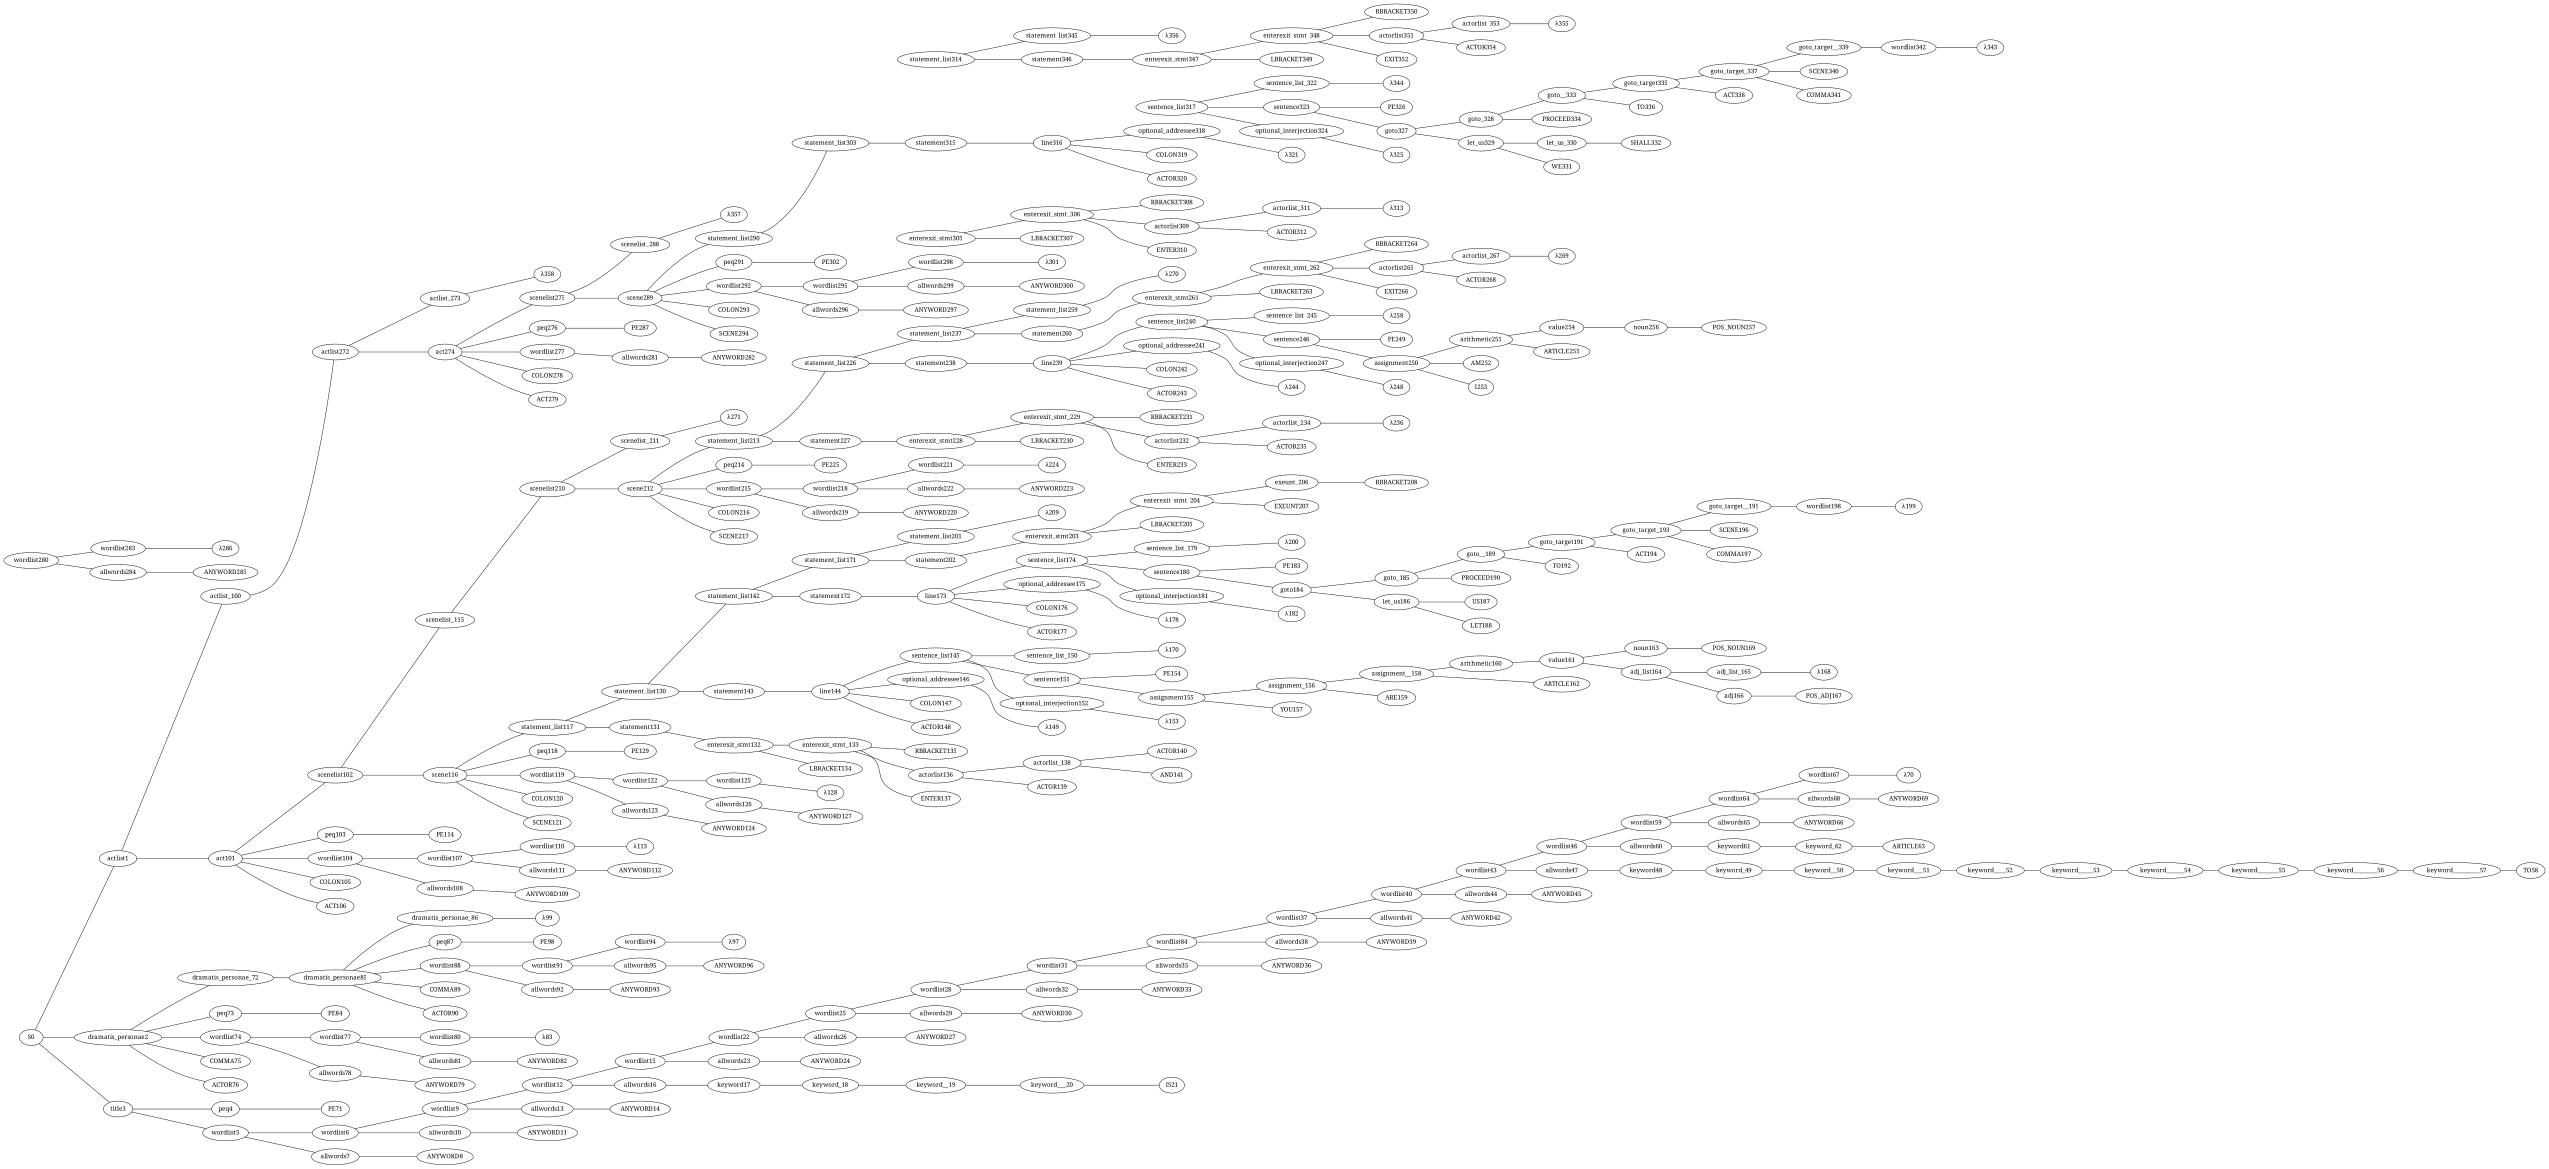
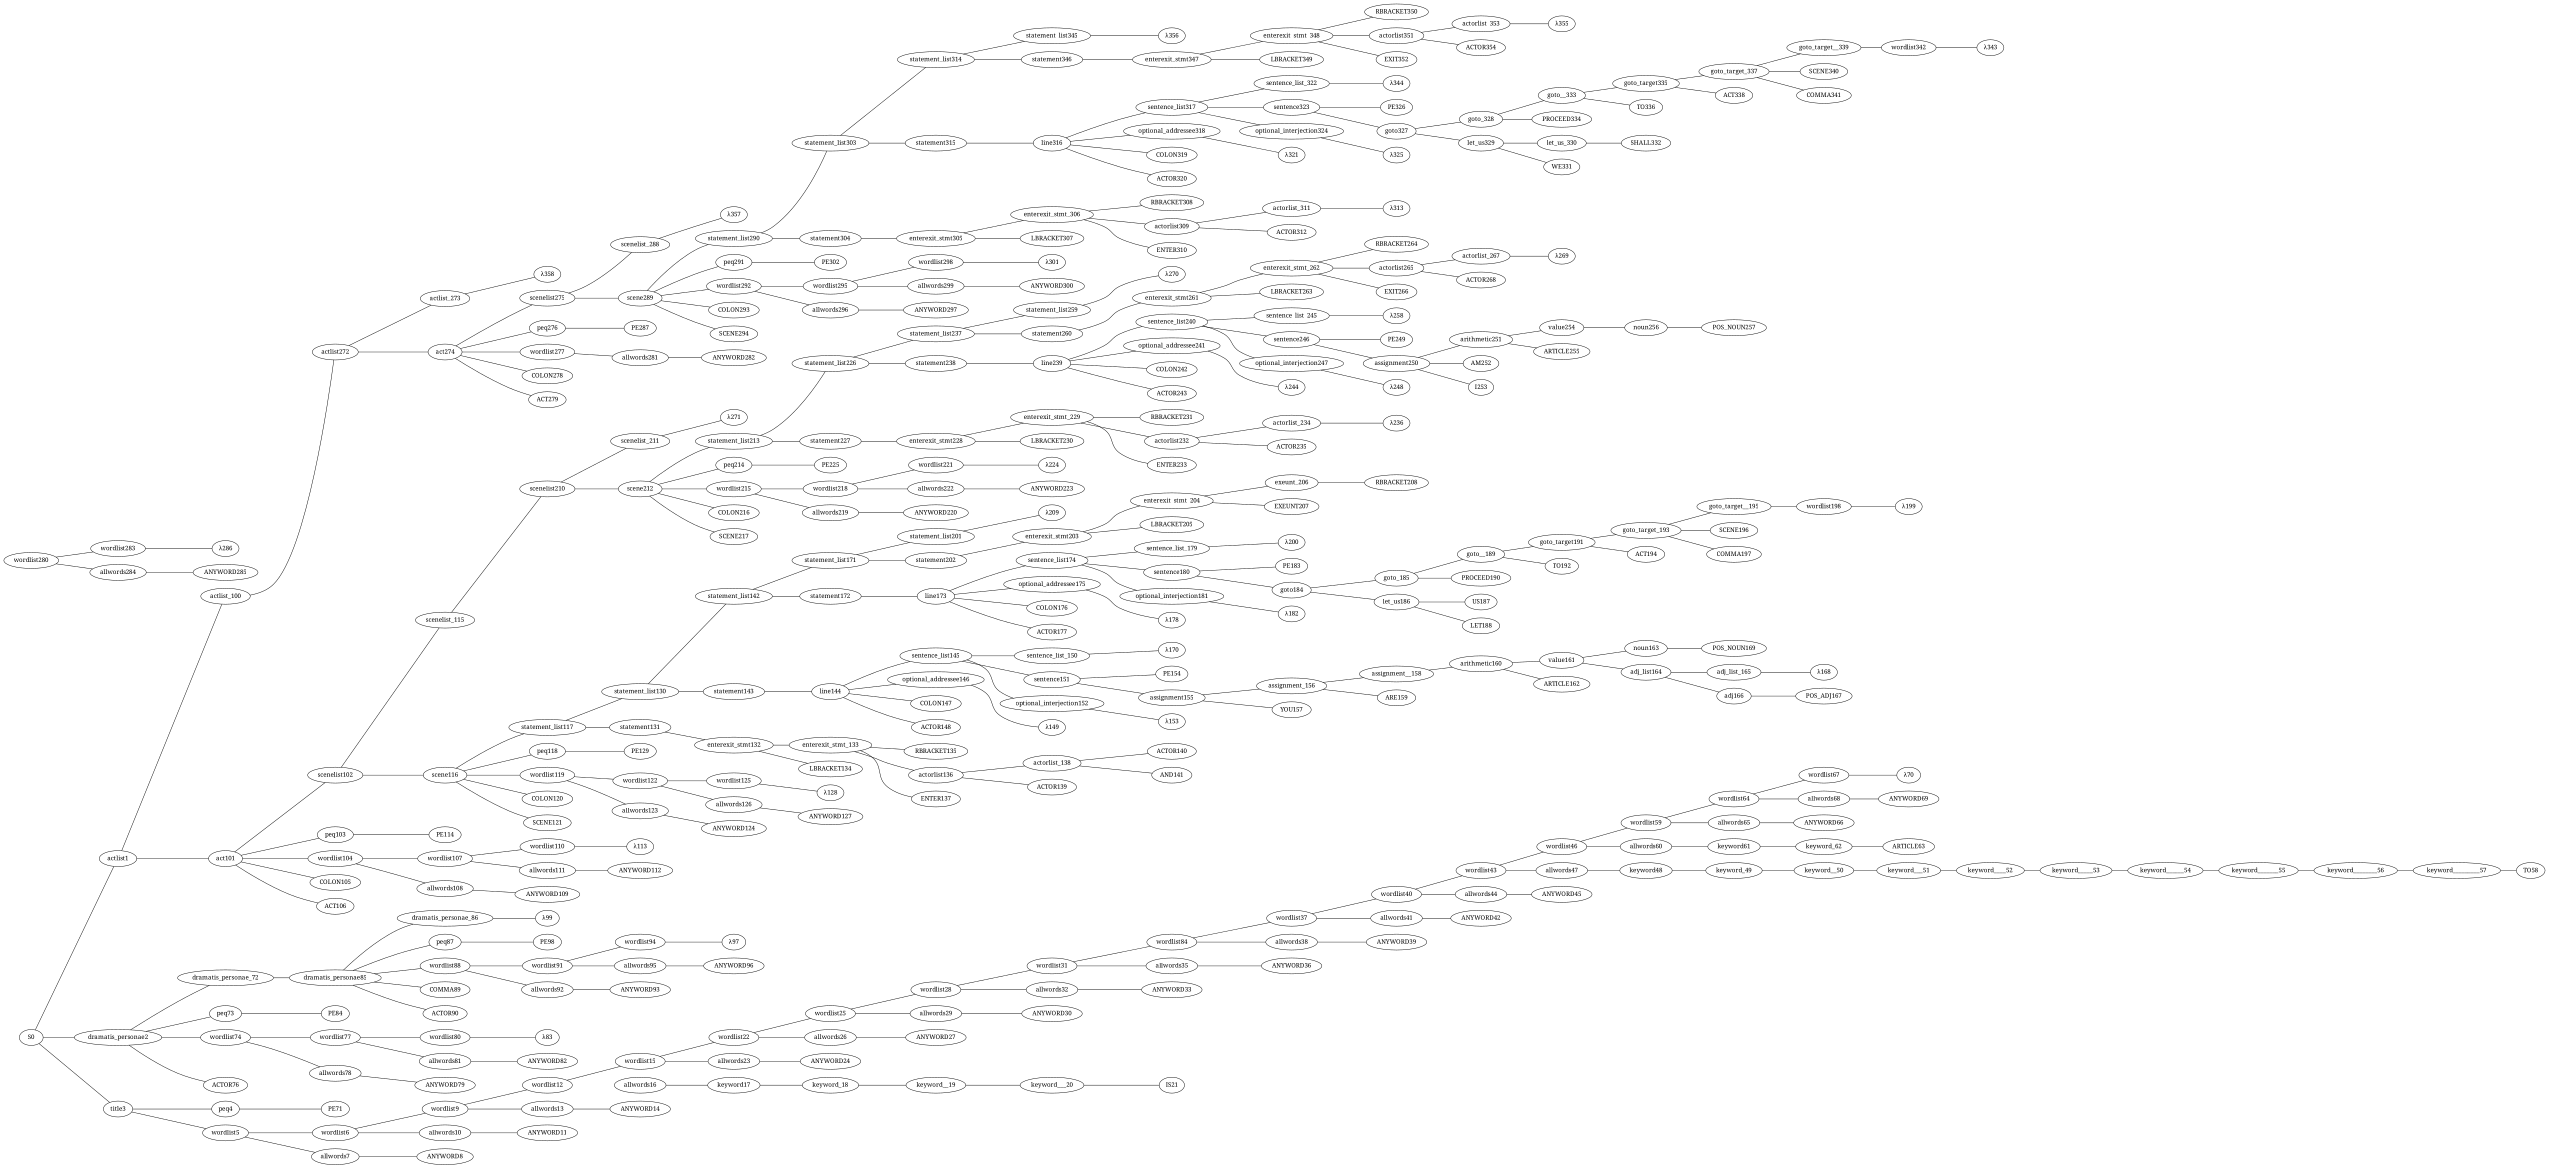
edge "statement_list314" -- "statement_list303": added
edge "sentence_list317" -- "line316": added
node "statement304": added
edge "assignment__158" -- "ARTICLE162": now "arithmetic160" -- "ARTICLE162"
node "COMMA75": removed
edge "wordlist12" -- "allwords16": removed
